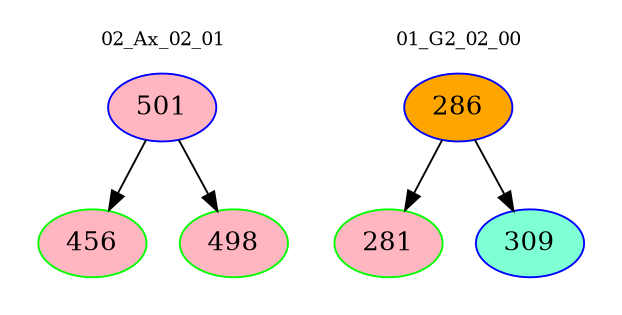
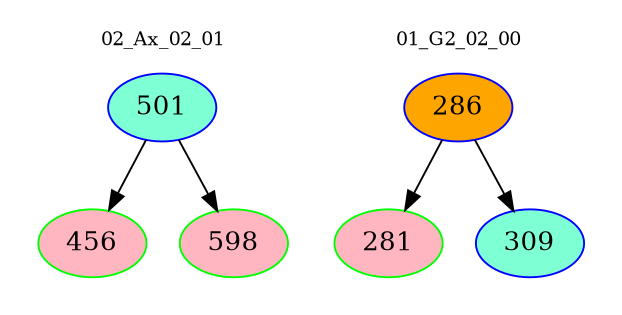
node "501": fillcolor lightpink -> aquamarine
node "498": label "498" -> "598"
